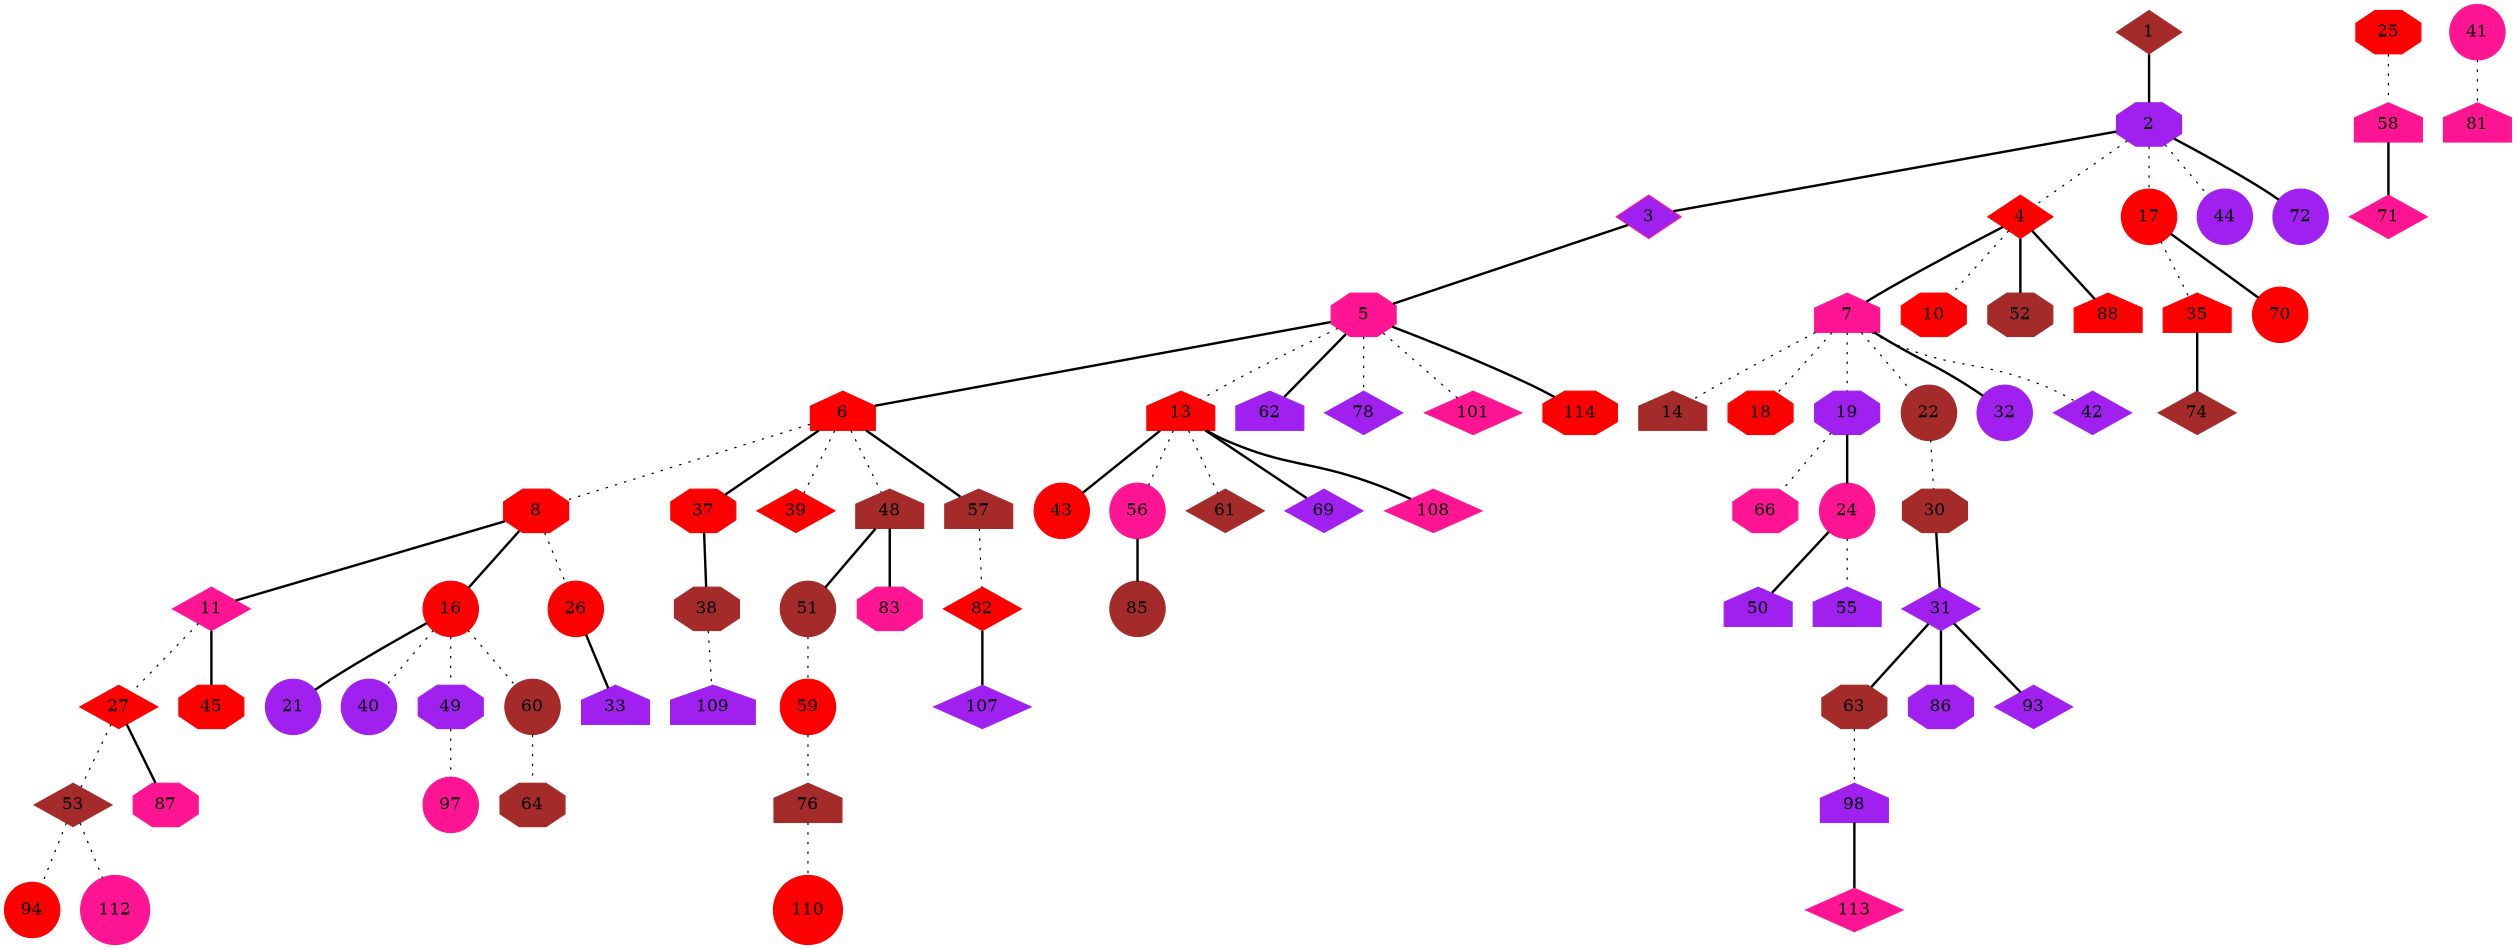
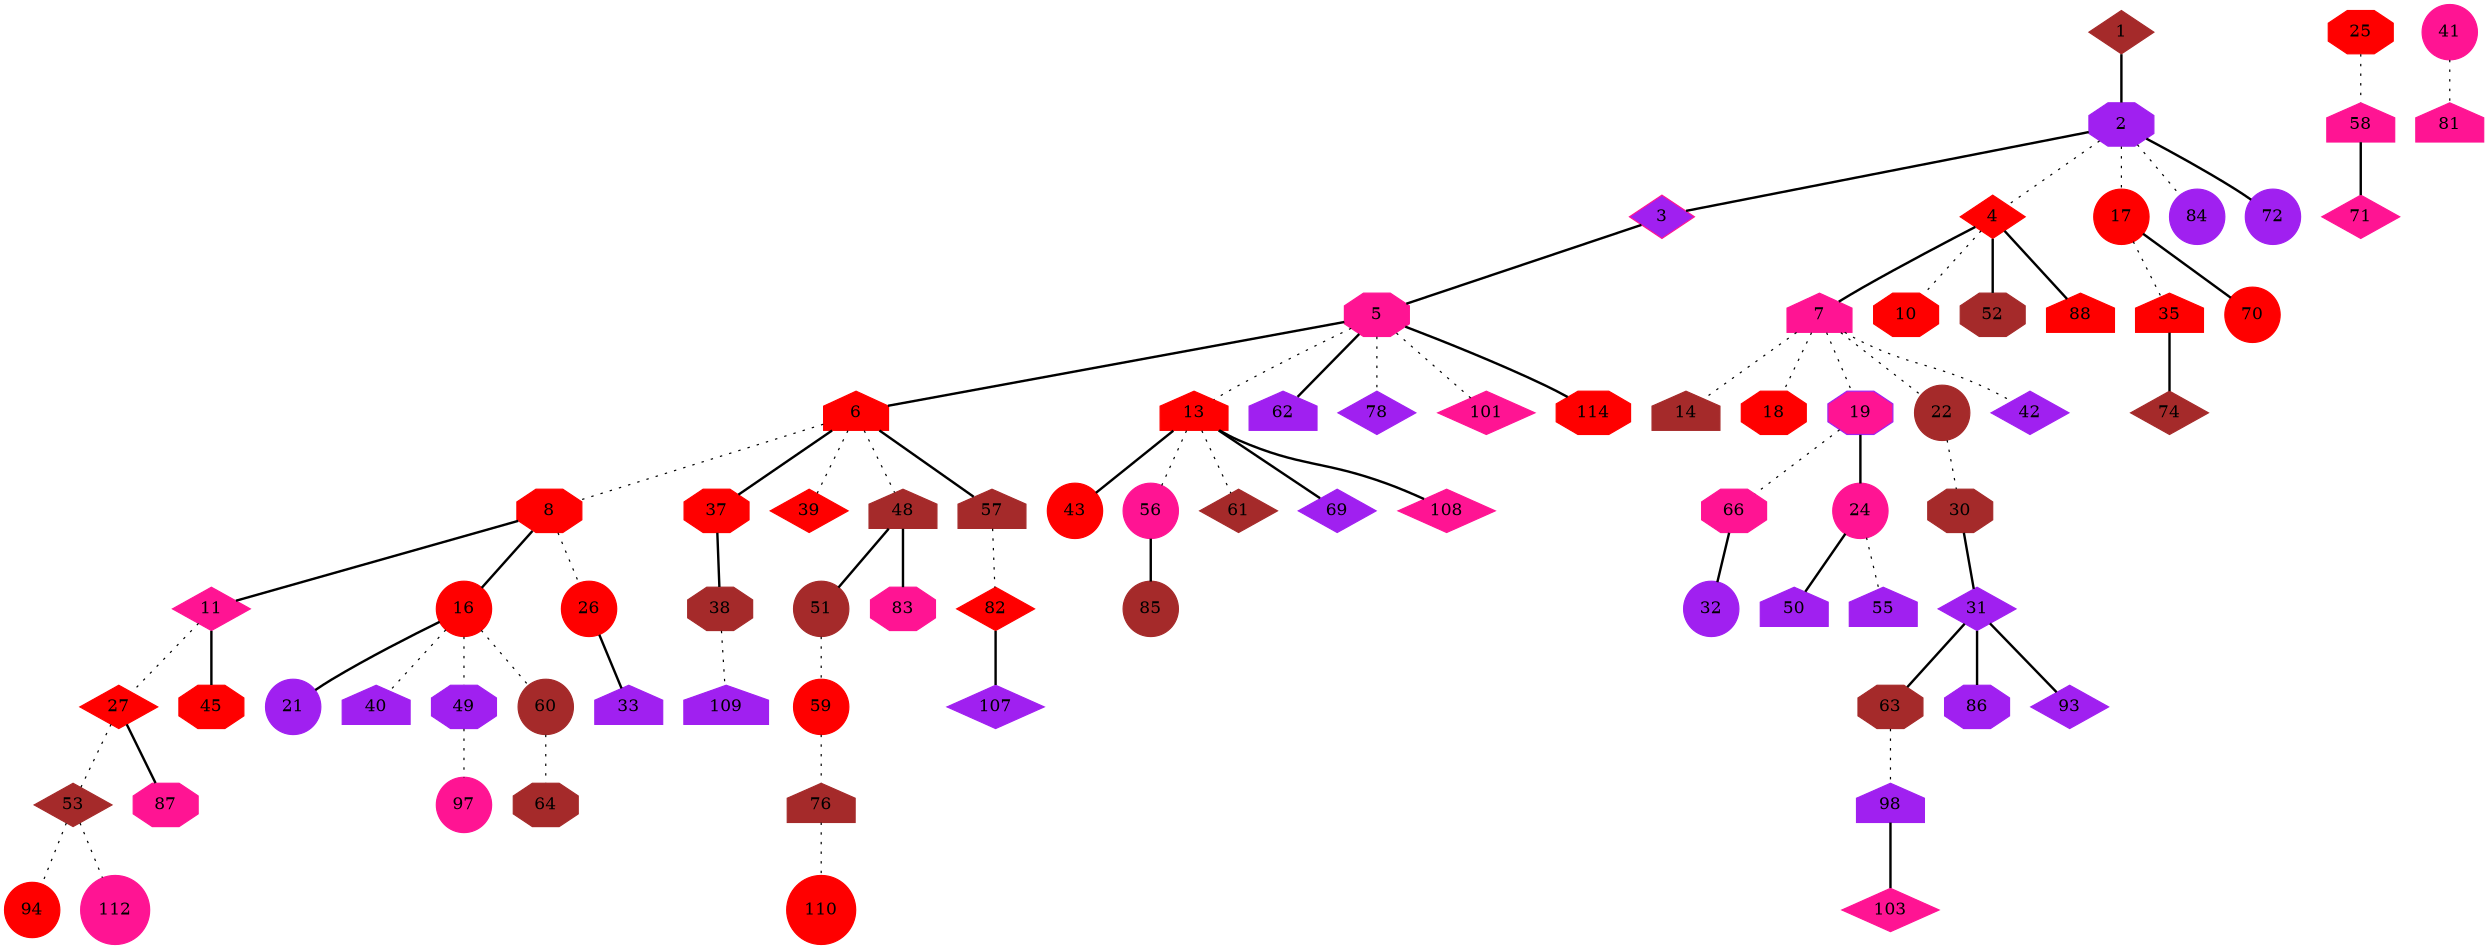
node "44": label "44" -> "84"
edge "7" -- "32": now "66" -- "32"
node "19": fillcolor purple -> deeppink
node "40": shape circle -> house
node "113": label "113" -> "103"
